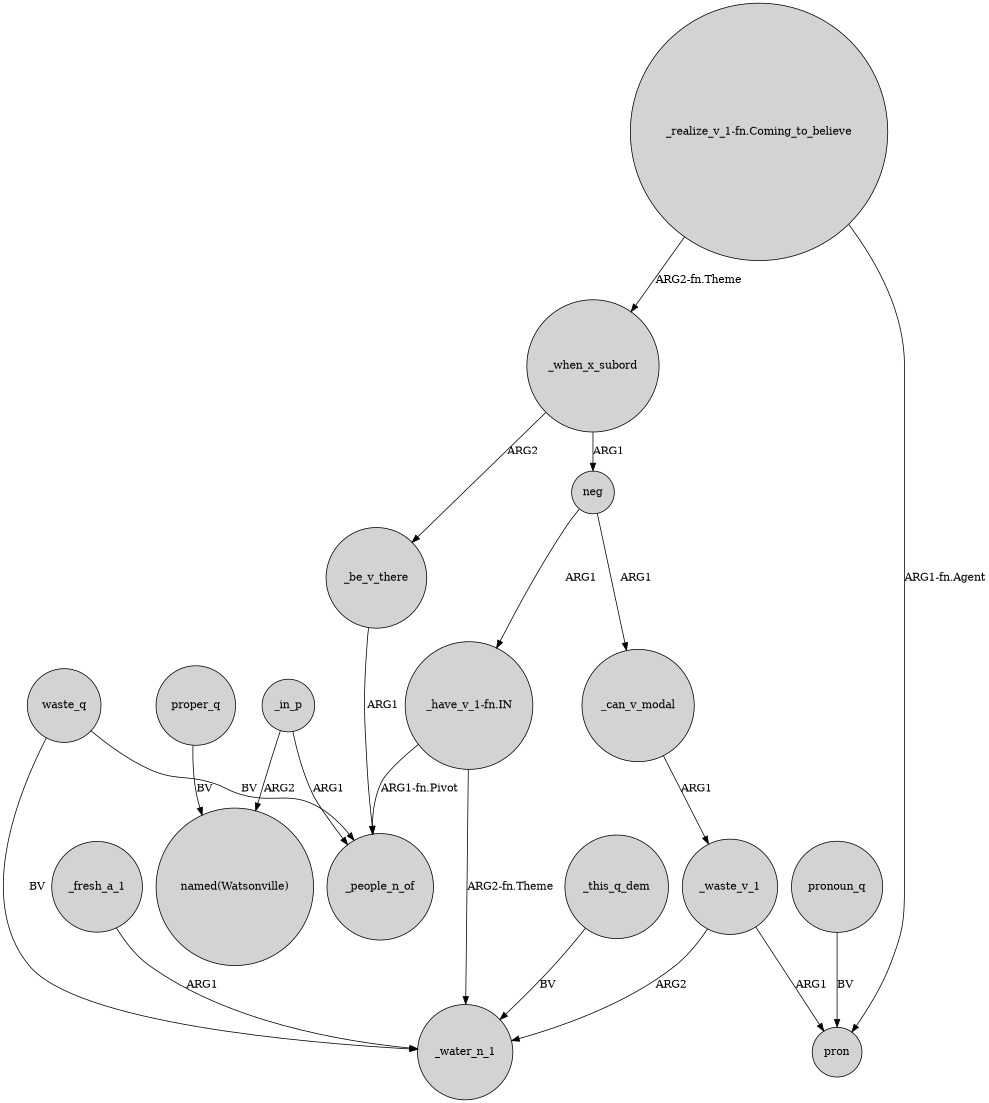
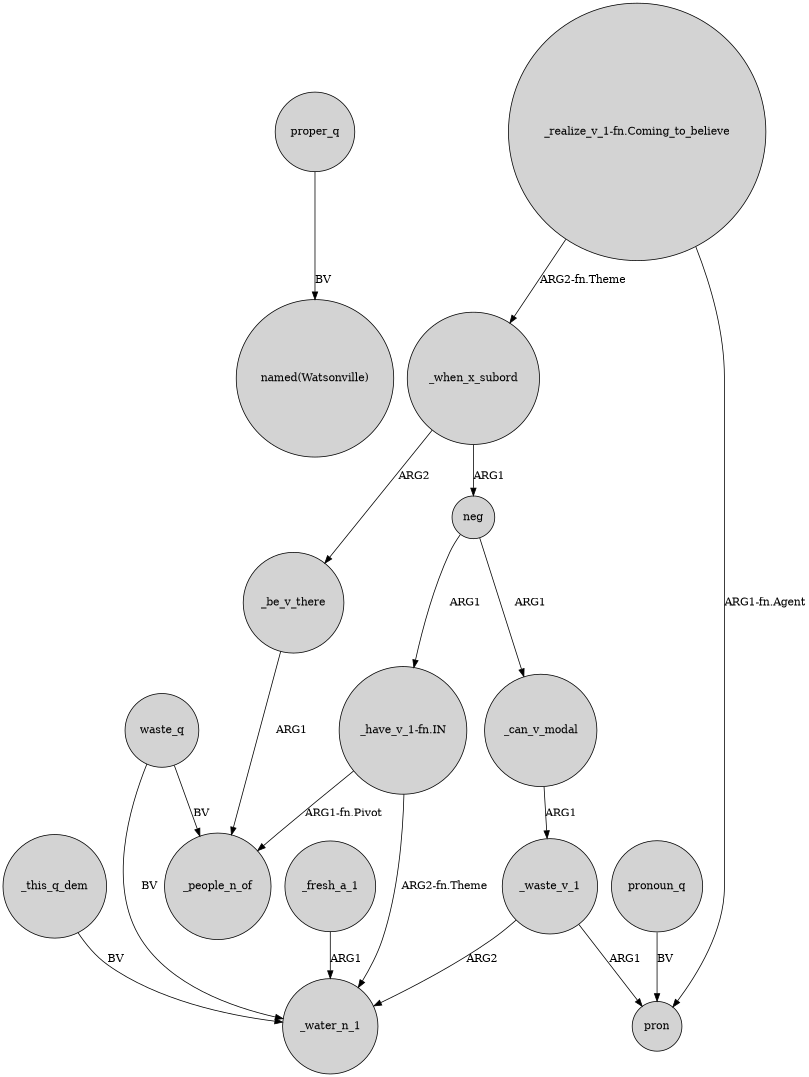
node "_in_p": removed
